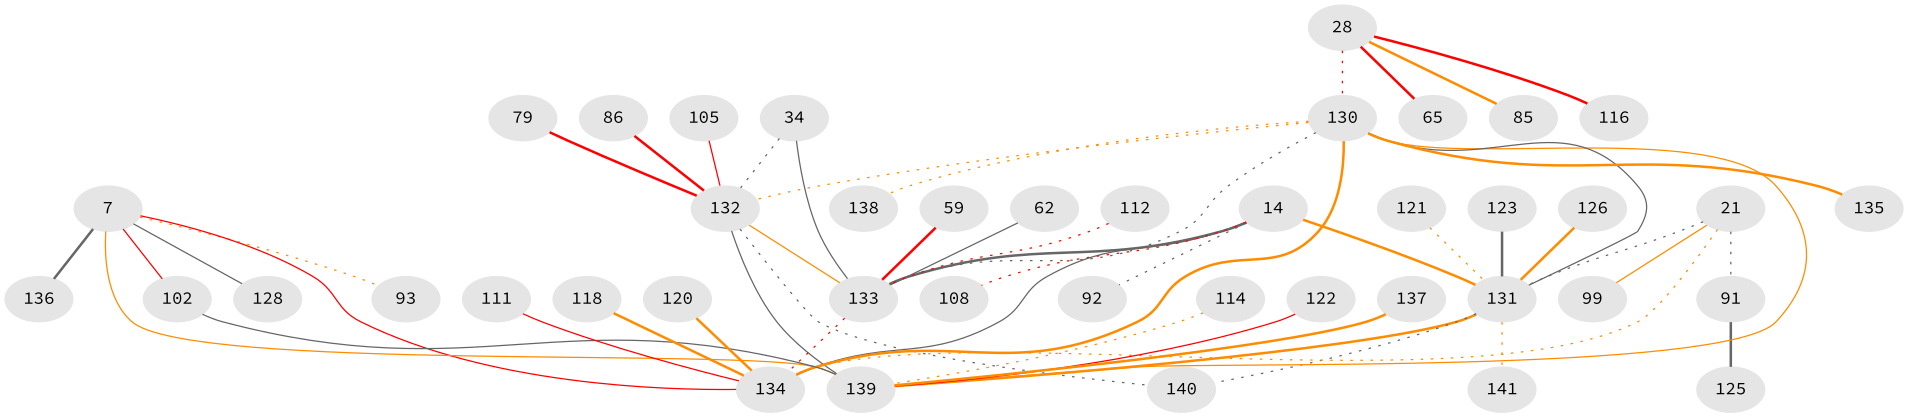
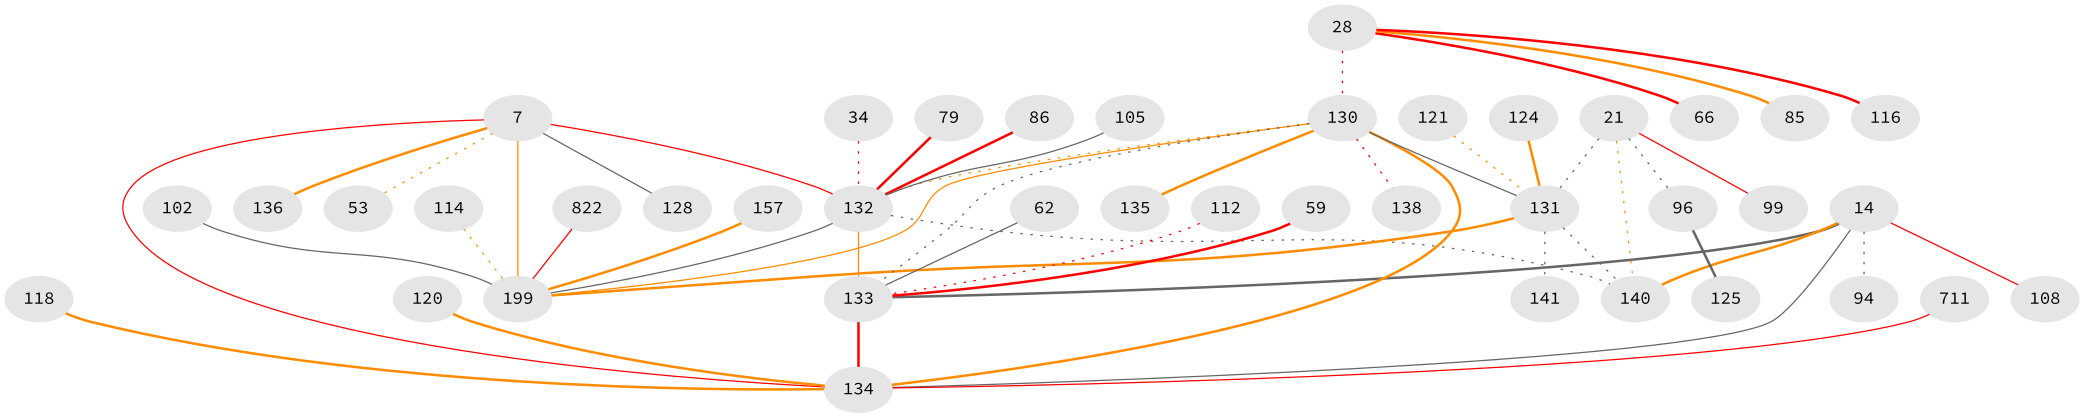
node "65": label "65" -> "66"
edge "130" -- "138": color darkorange -> red
edge "105" -- "132": color red -> gray40
edge "34" -- "132": color gray40 -> red
node "123": removed
node "126": label "126" -> "124"
edge "34" -- "133": removed
edge "14" -- "131": now "14" -- "140"
edge "7" -- "136": color gray40 -> darkorange
edge "7" -- "102": now "7" -- "132"
edge "14" -- "108": style dotted -> solid
edge "21" -- "99": color darkorange -> red
node "93": label "93" -> "53"
node "111": label "111" -> "711"
node "92": label "92" -> "94"
node "122": label "122" -> "822"
node "137": label "137" -> "157"
node "91": label "91" -> "96"
edge "133" -- "134": style dotted -> bold
edge "131" -- "141": color darkorange -> gray40
edge "21" -- "134": now "21" -- "140"
node "139": label "139" -> "199"
